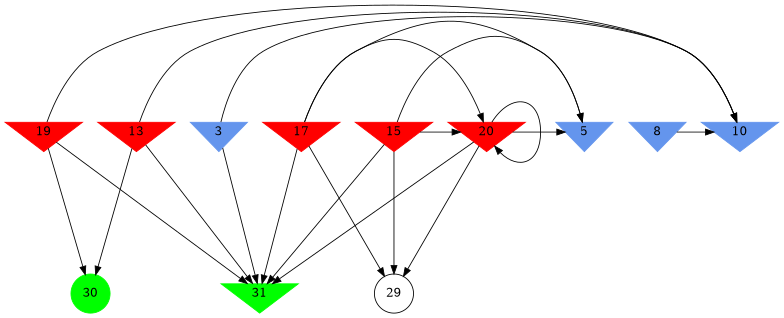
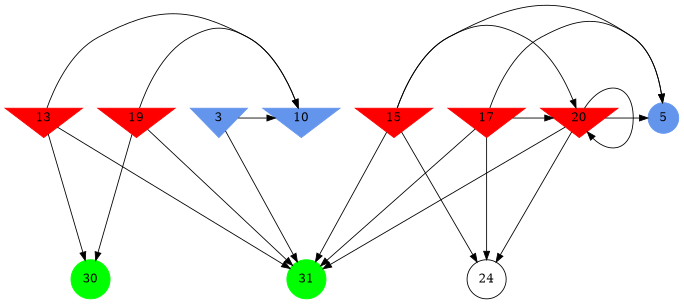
node "5": shape invtriangle -> circle
node "8": removed
node "31": shape invtriangle -> circle
node "29": label "29" -> "24"
